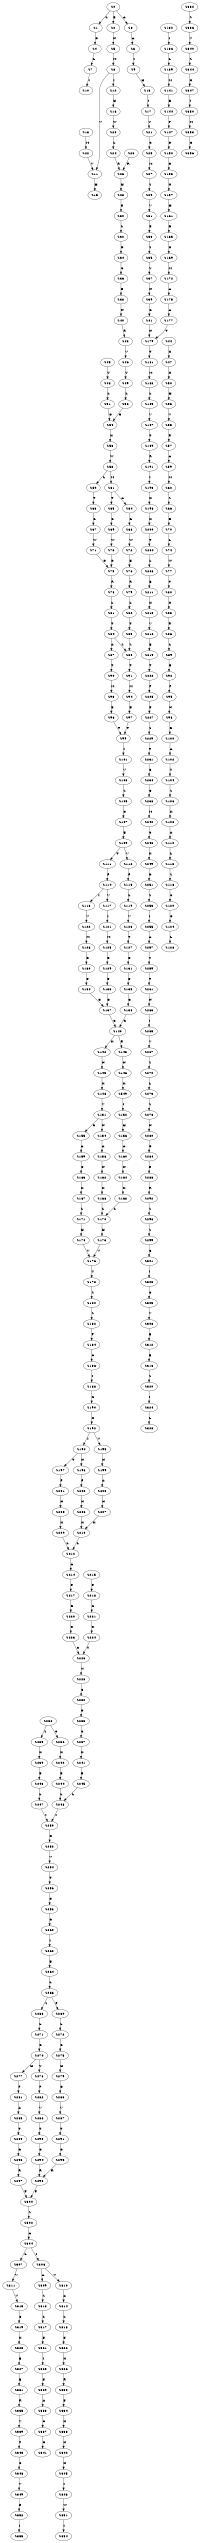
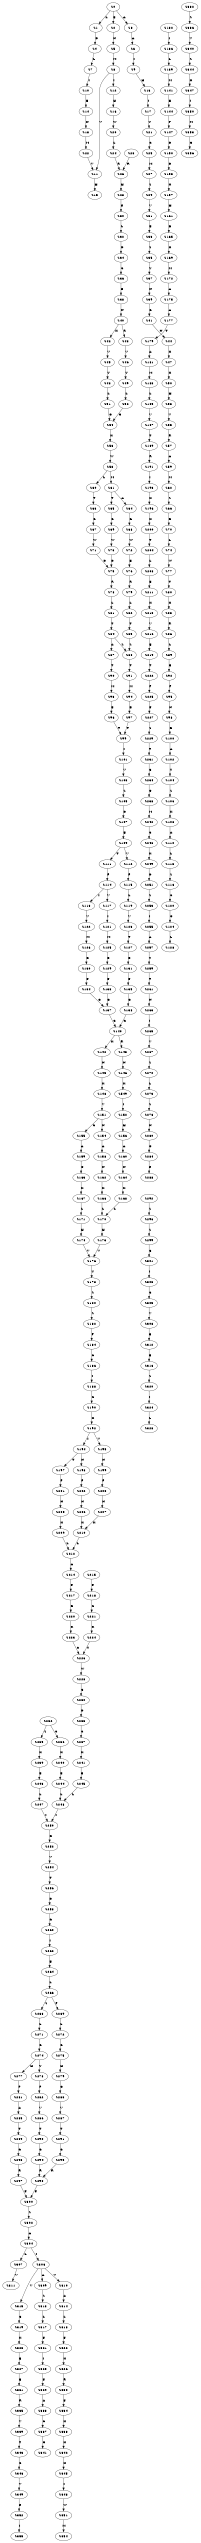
node "S14": added
edge "S41" -> "S179": now "S41" -> "S44"
node "S42": added
edge "S179" -> "S181": label "T" -> "A"
edge "S288" -> "S292": removed, label "R"
edge "S199" -> "S203": label "A" -> "P"
edge "S311" -> "S315": now "S306" -> "S315"
edge "S351" -> "S354": label "I" -> "M"
